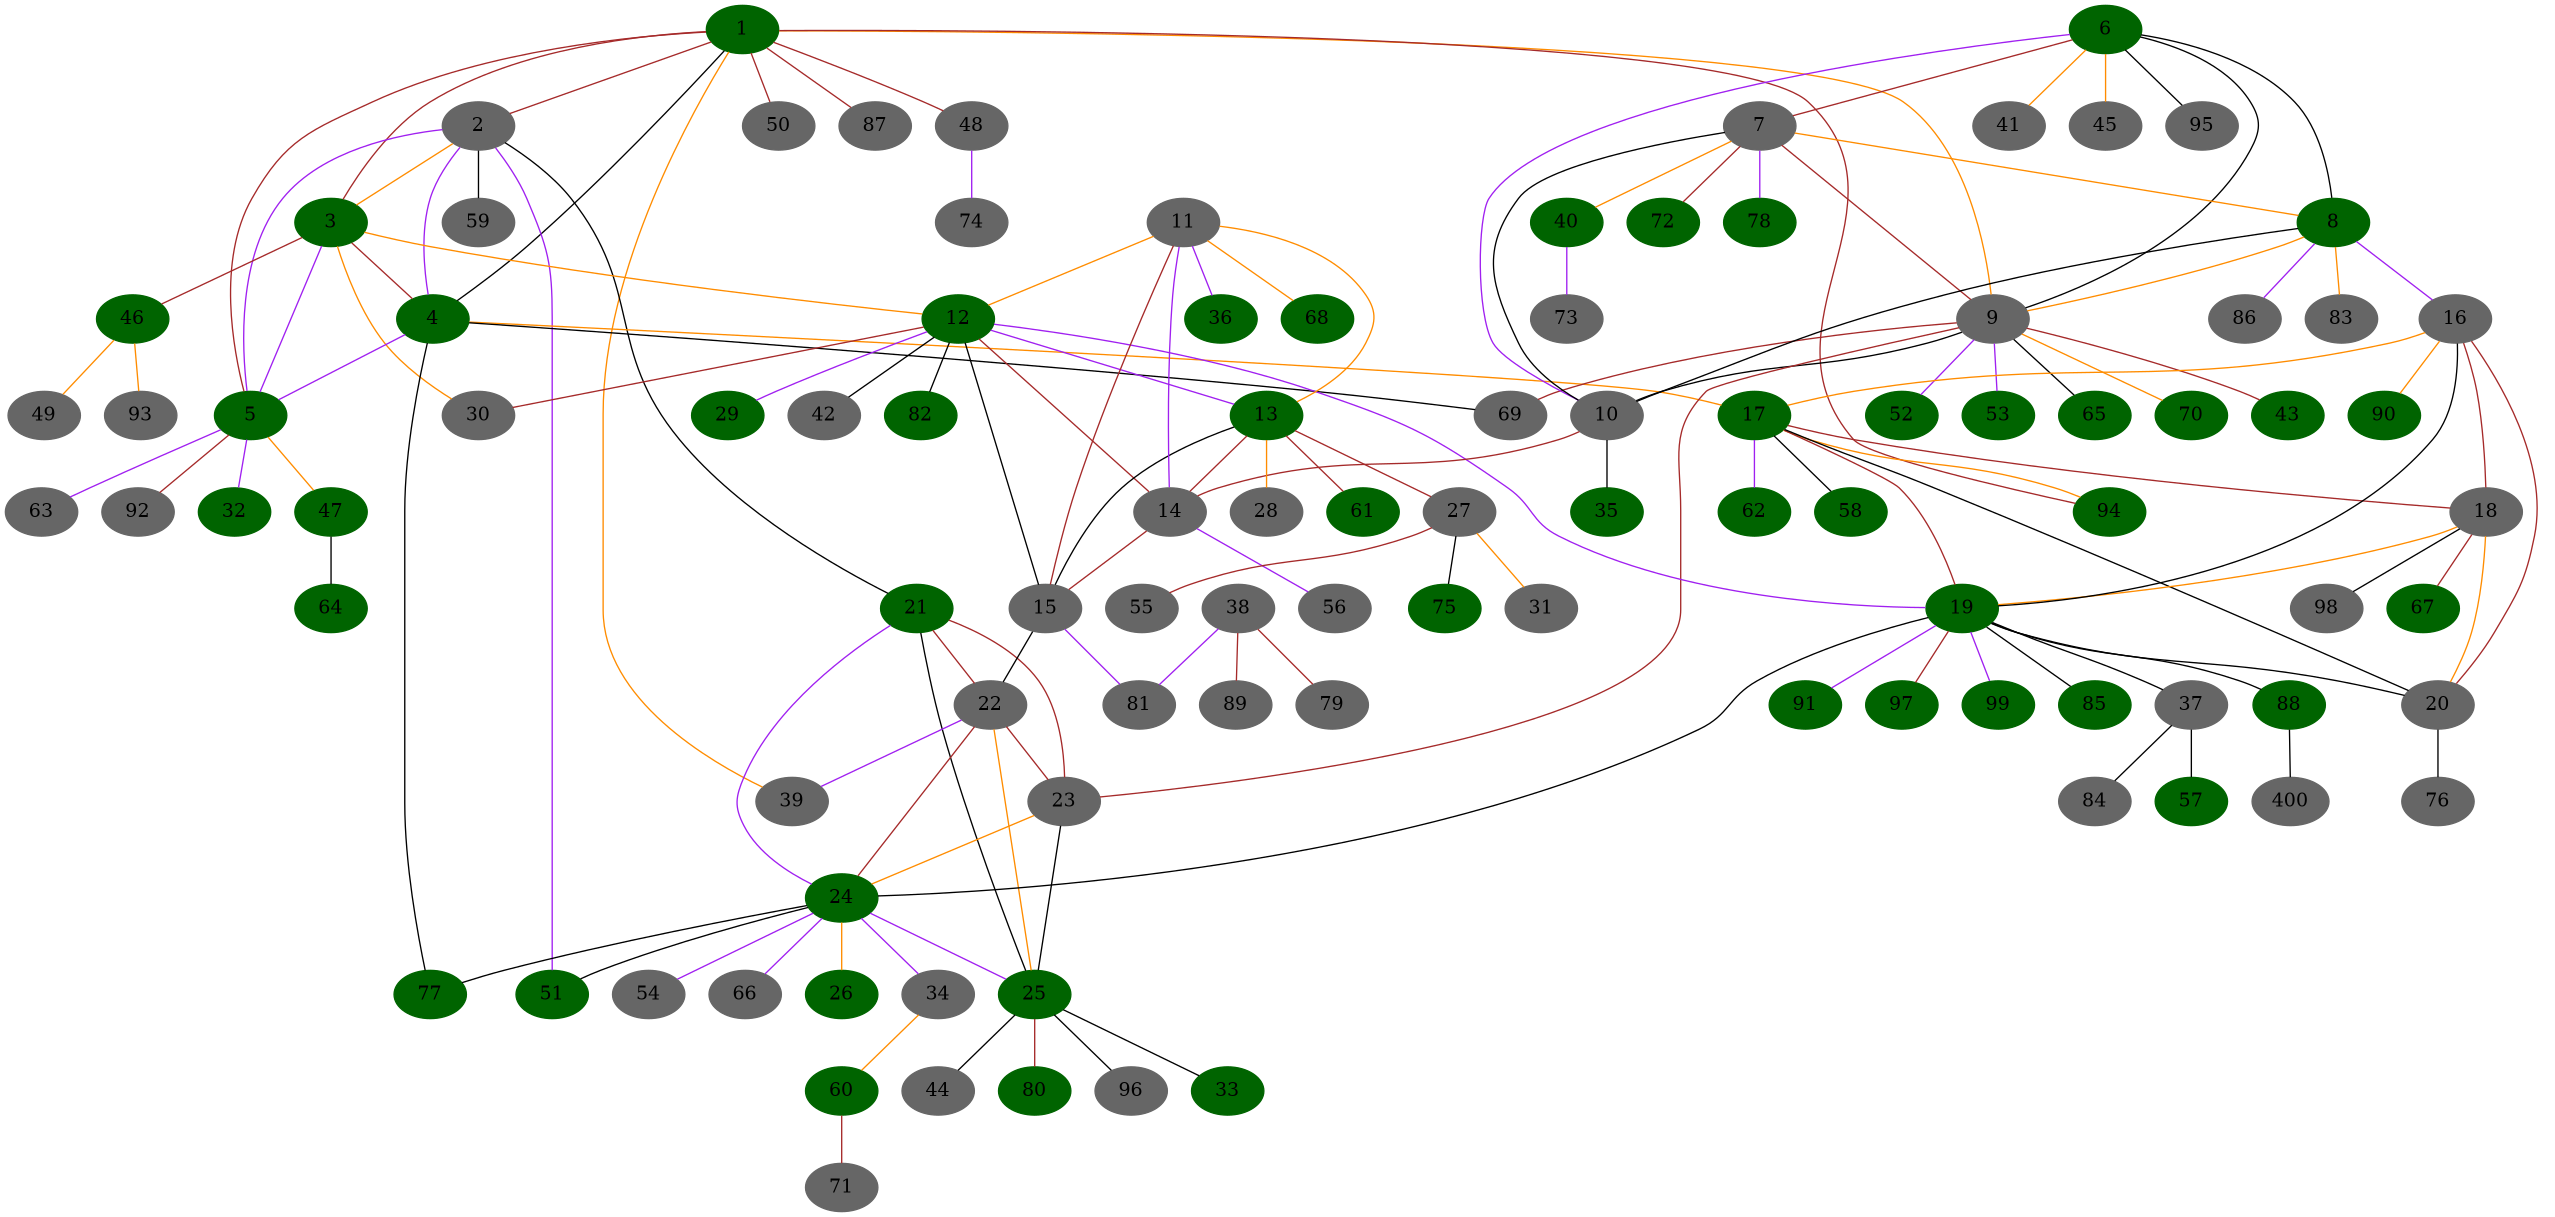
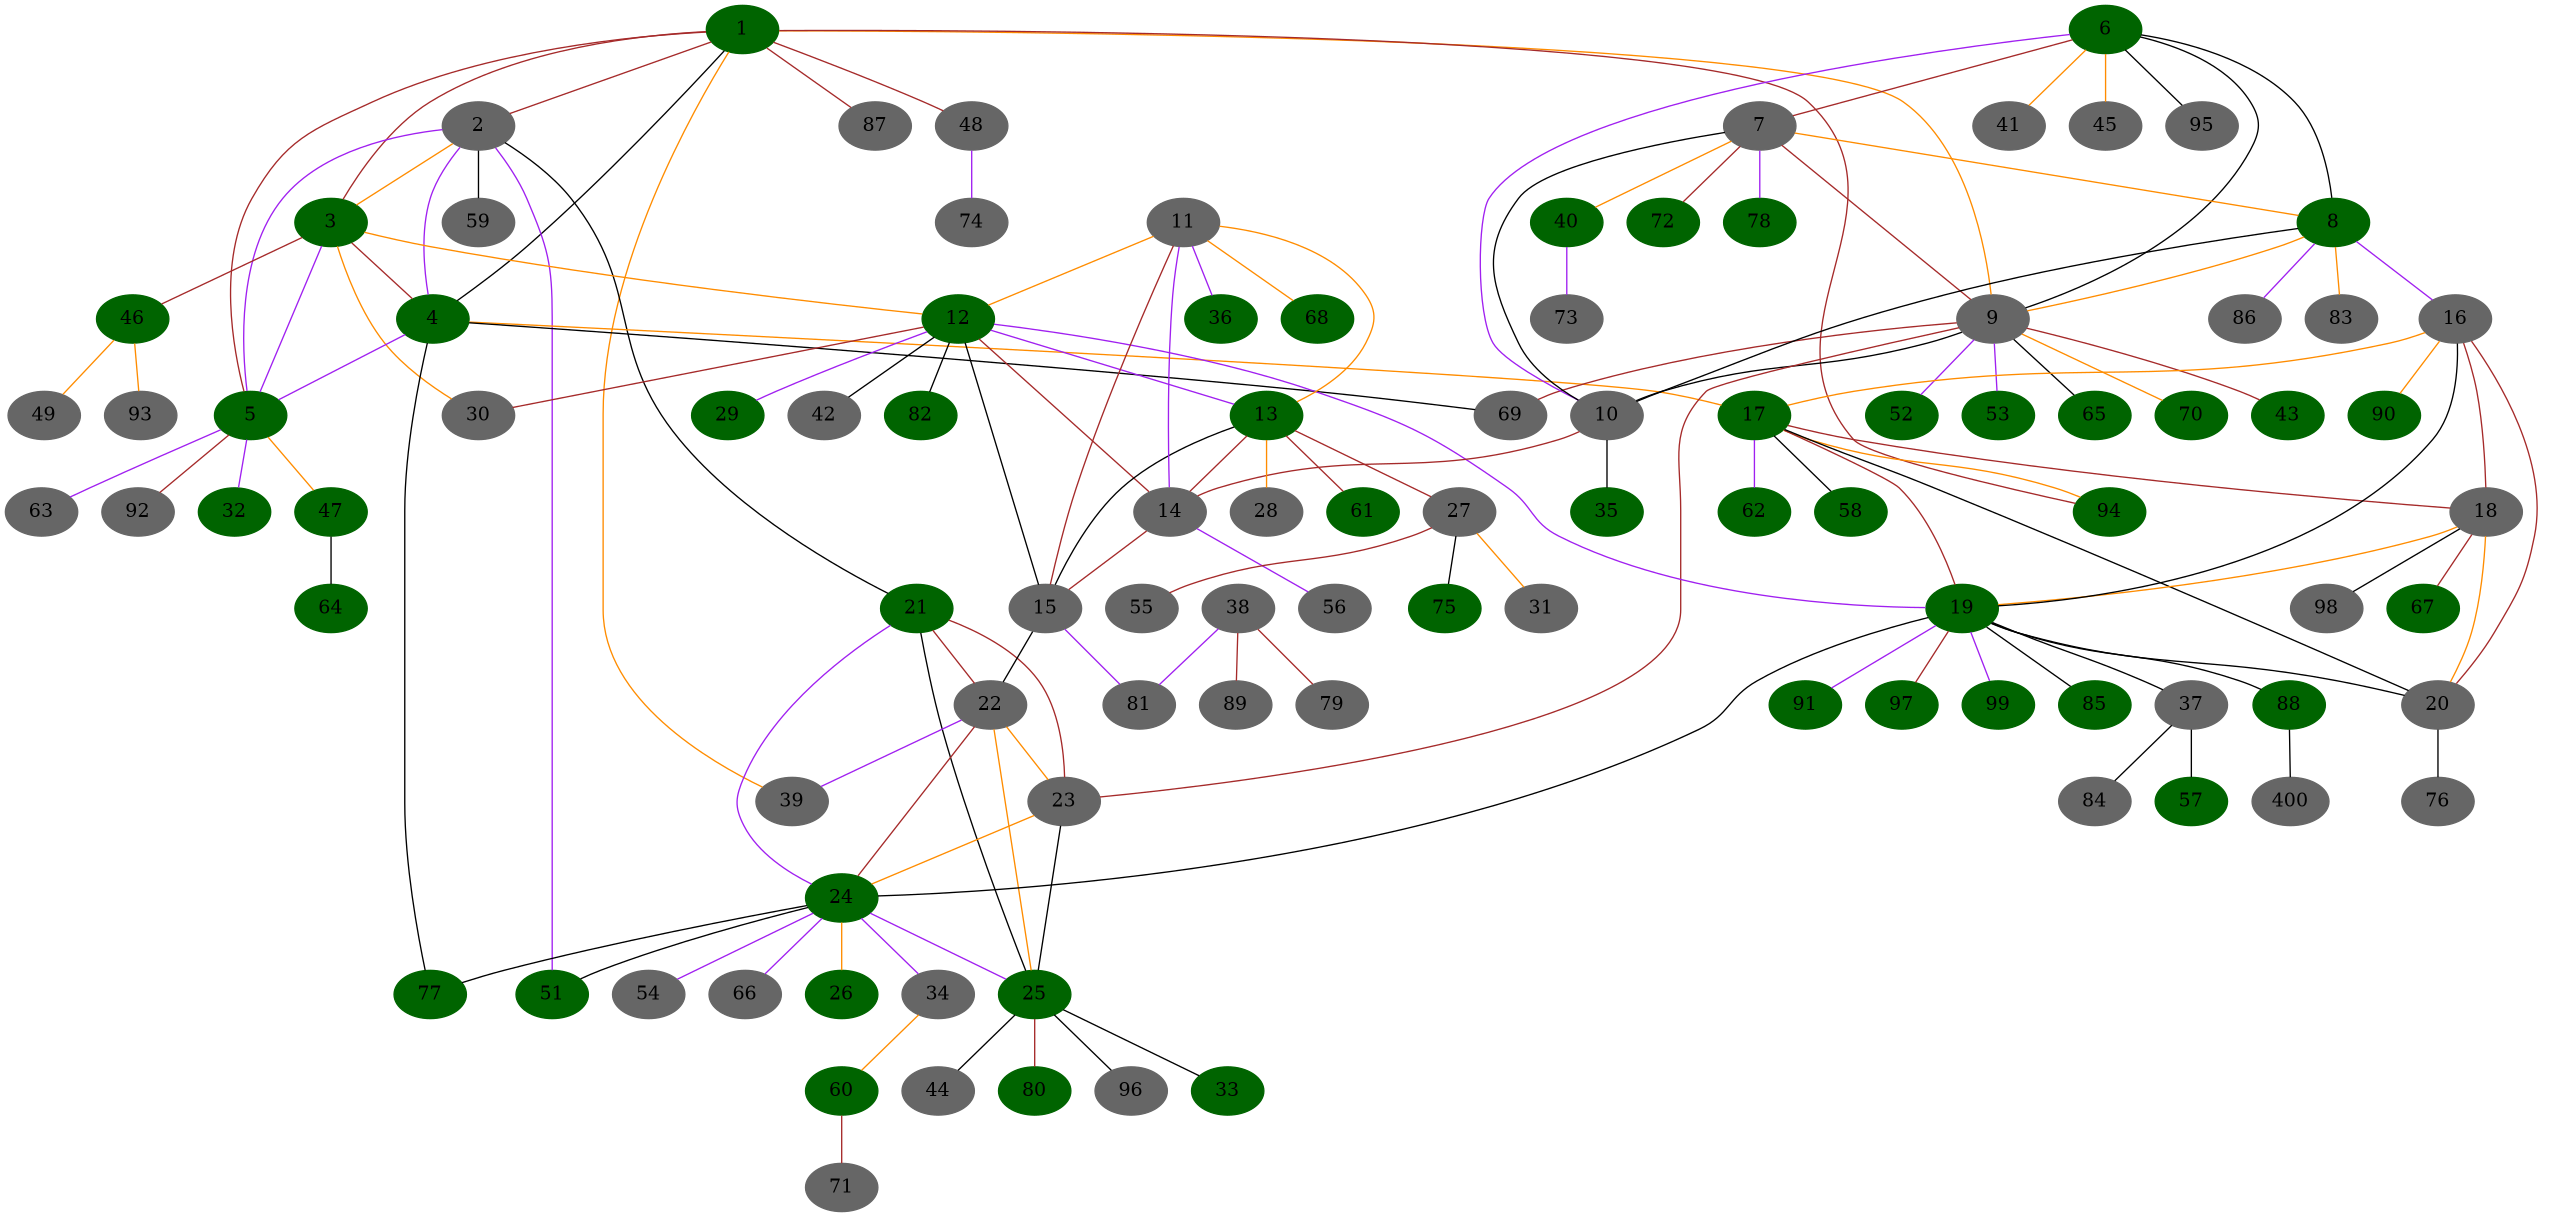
node "50": removed
edge "22" -- "23": color brown -> darkorange
